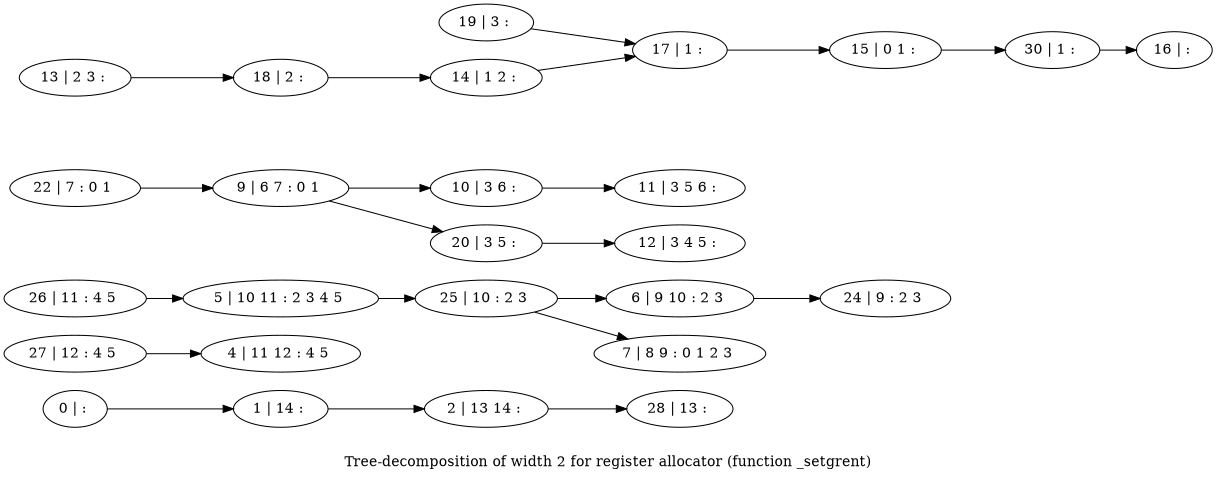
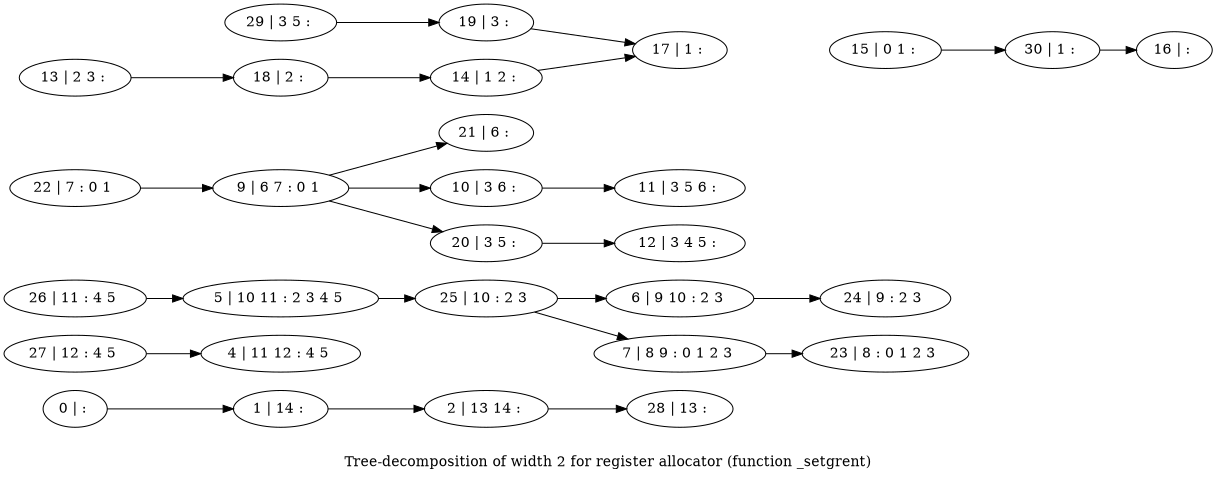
node "29 | 3 5 :": added
edge "17 | 1 :" -> "15 | 0 1 :": removed
node "21 | 6 :": added
node "23 | 8 : 0 1 2 3": added
